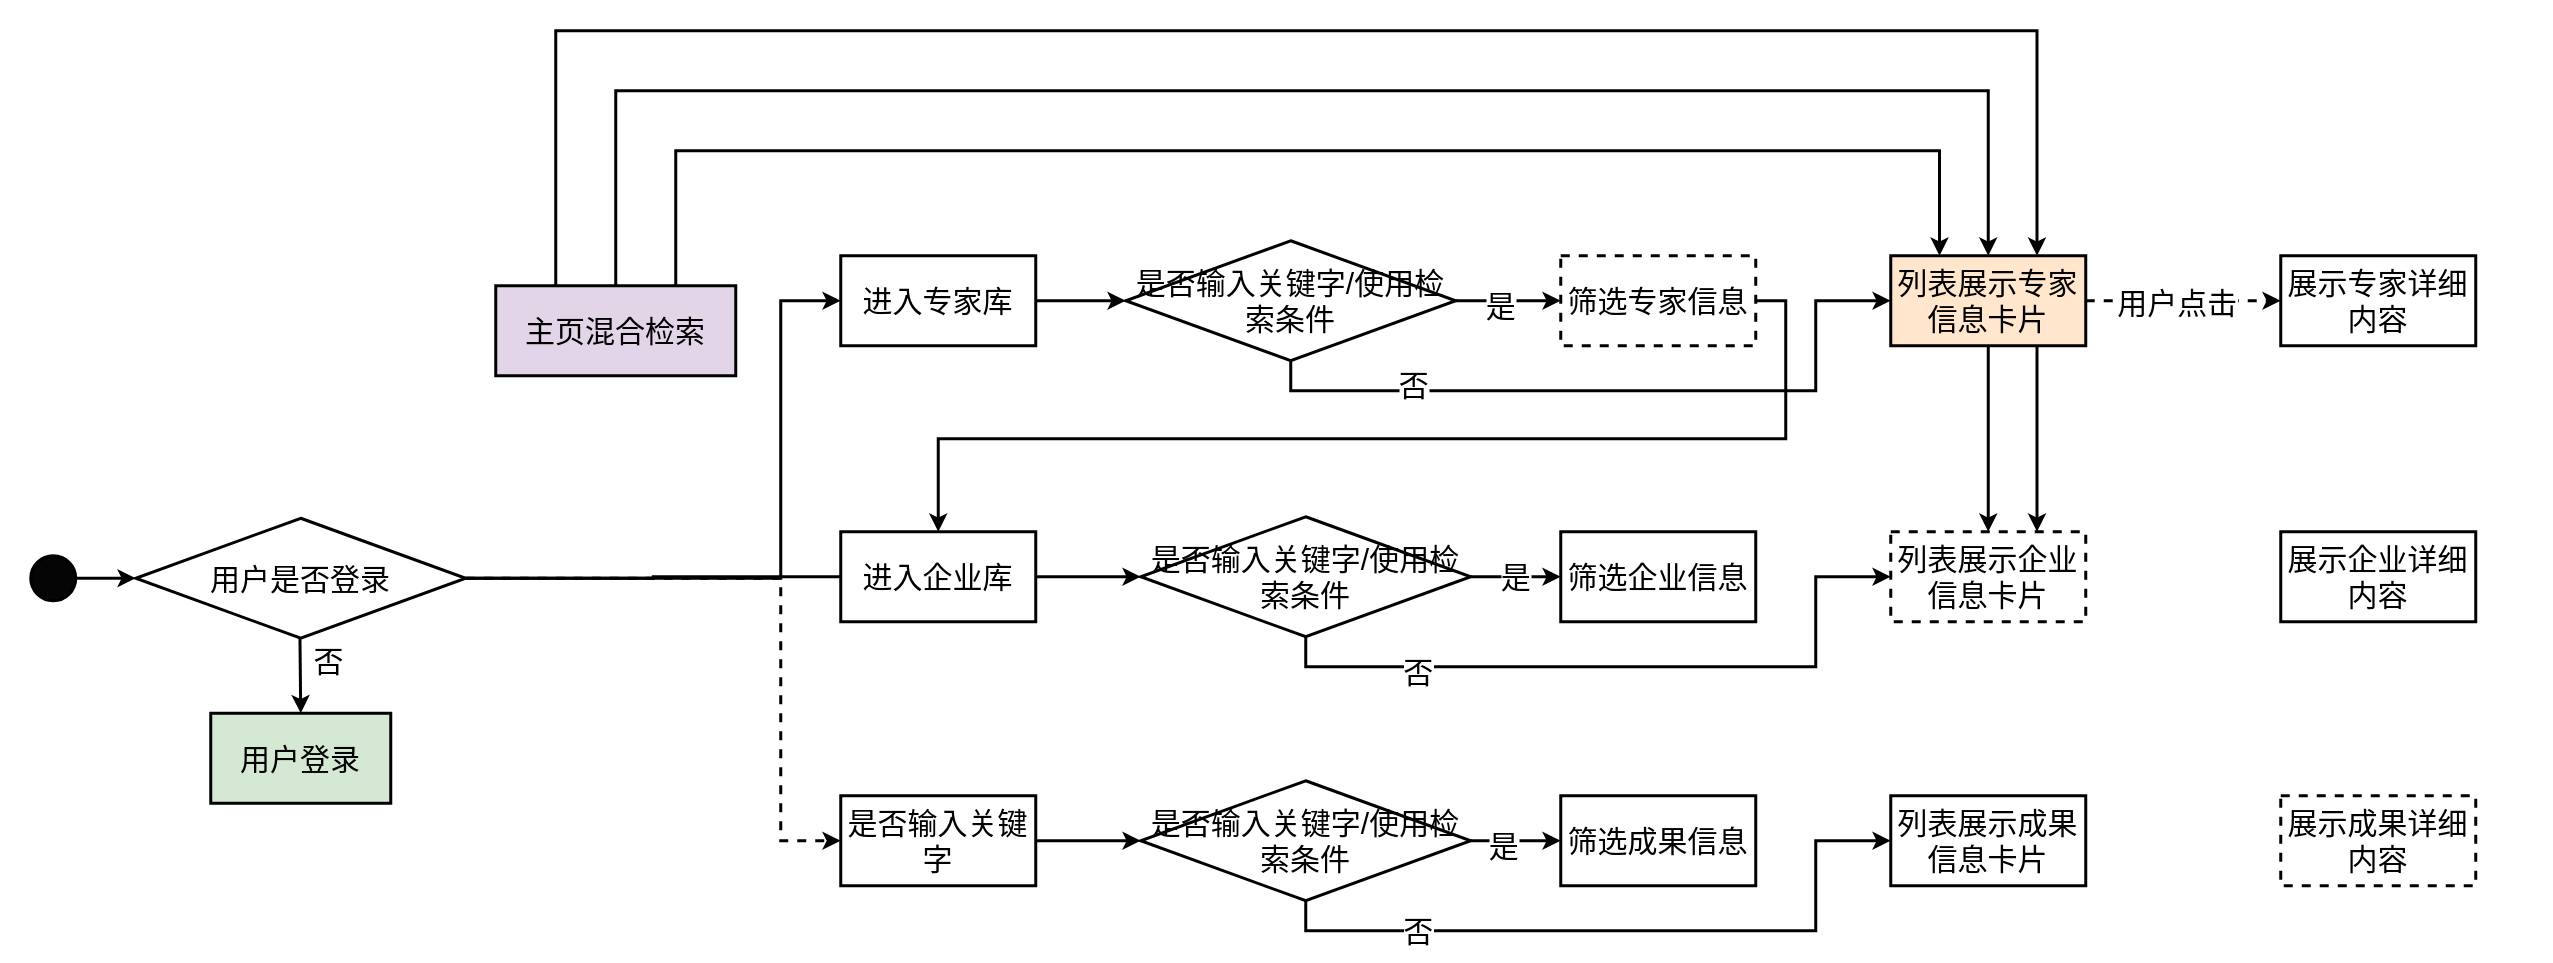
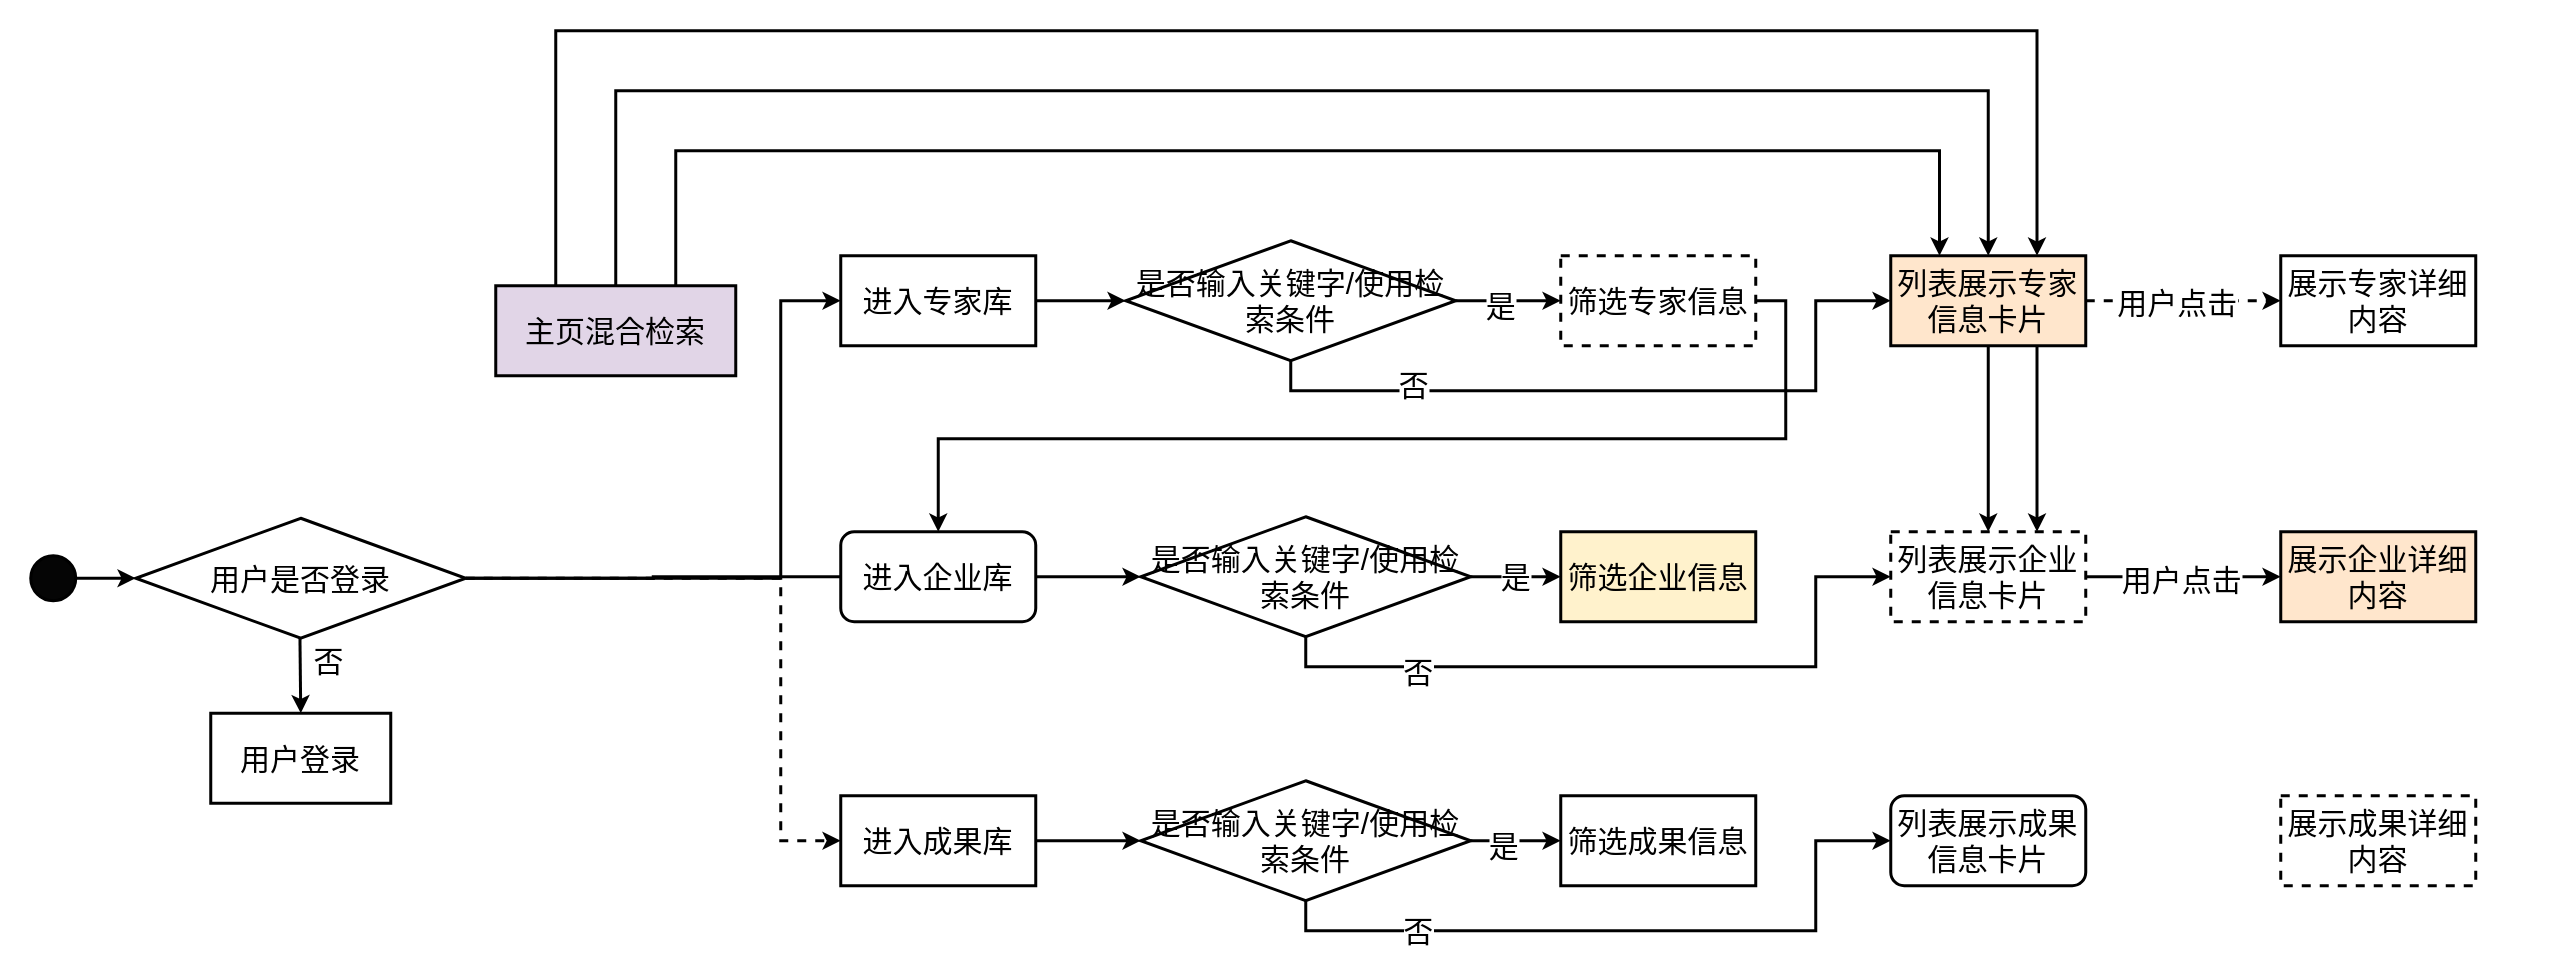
node "进入企业库": shape rectangle -> rounded rectangle
node "筛选企业信息": fillcolor #ffffff -> #fff2cc
edge "列表展示企业信息卡片" -> "展示企业详细内容": added, label "用户点击"
node "展示企业详细内容": fillcolor #ffffff -> #ffe6cc
node "用户登录": fillcolor #d5e8d4 -> #ffffff
node "是否输入关键字": label "是否输入关键字" -> "进入成果库"
node "列表展示成果信息卡片": shape rectangle -> rounded rectangle
